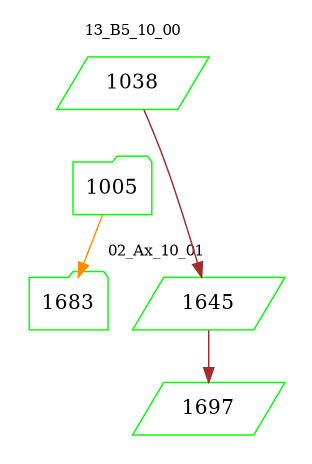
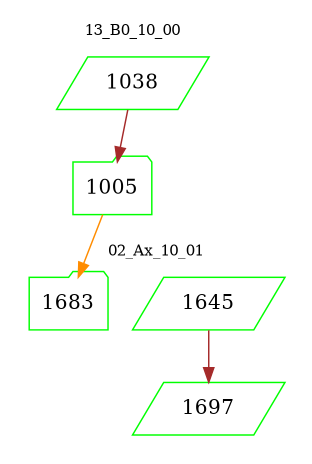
cluster "13_B5_10_00": label "13_B5_10_00" -> "13_B0_10_00"
edge "1038" -> "1645": now "1038" -> "1005"
